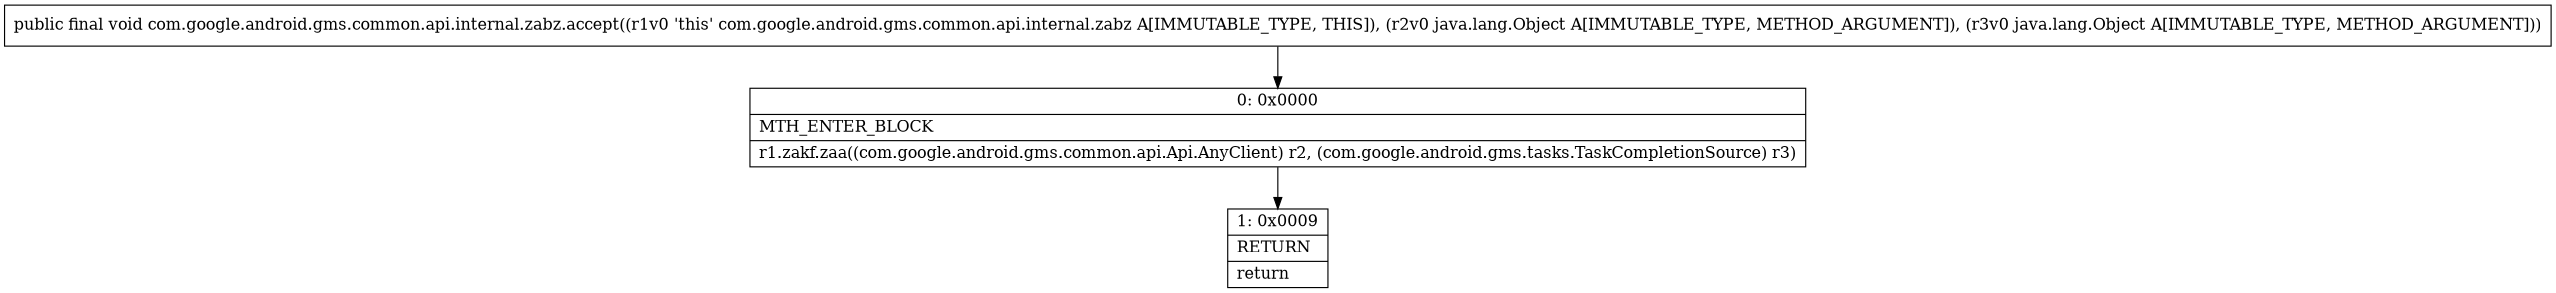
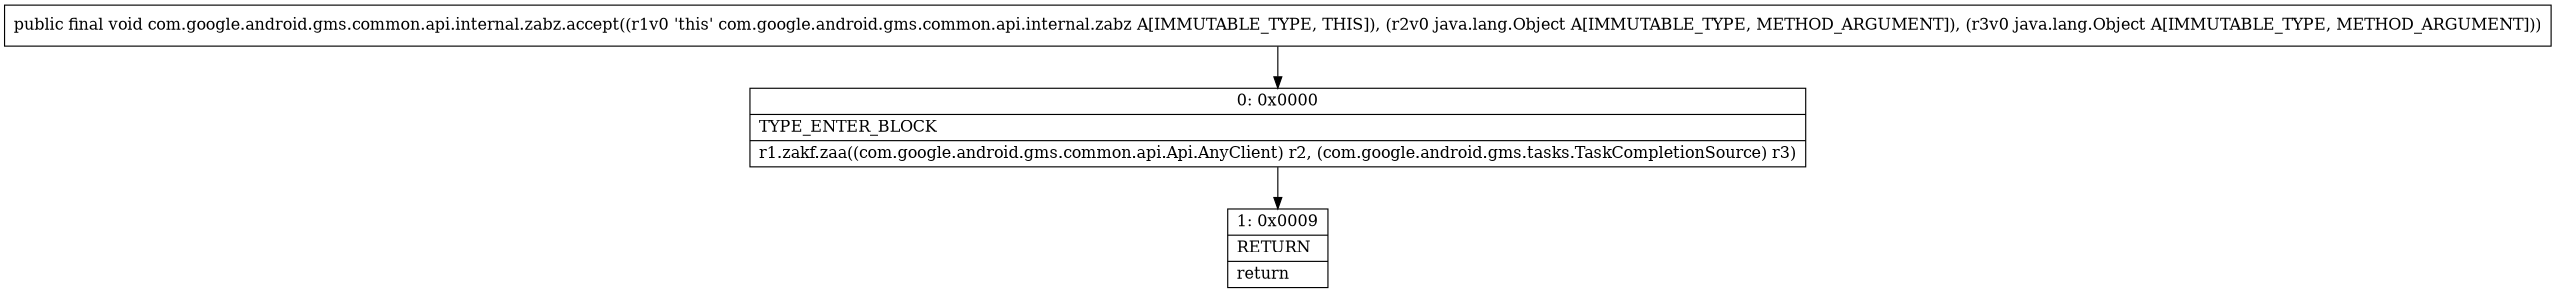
node "0: 0x0000": text "MTH_ENTER_BLOCK" -> "TYPE_ENTER_BLOCK"
